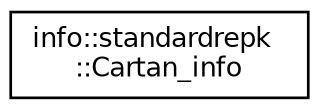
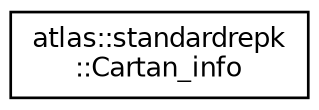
node "info::standardrepk ::Cartan_info": label "info::standardrepk ::Cartan_info" -> "atlas::standardrepk ::Cartan_info"
